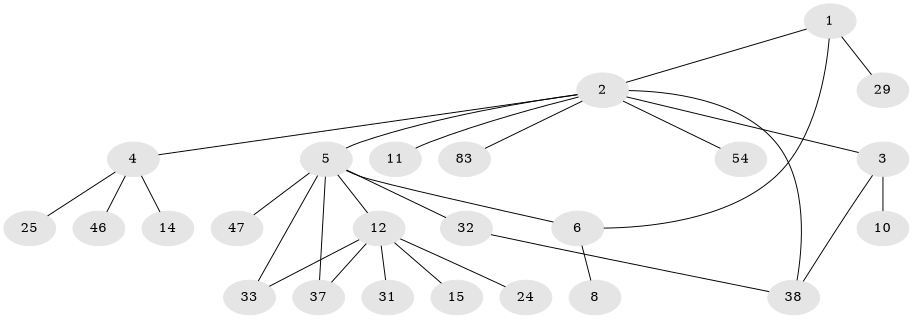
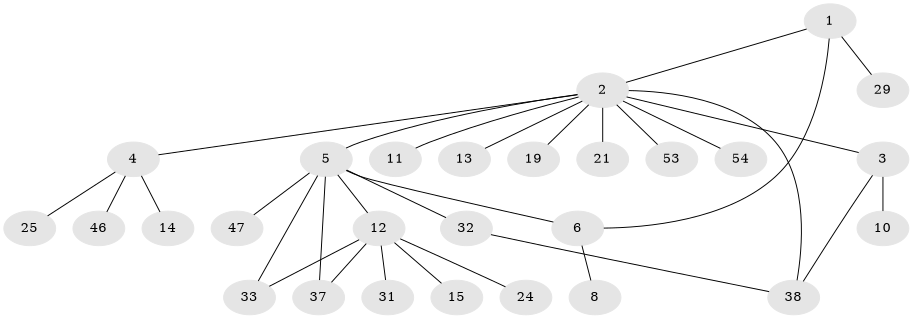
node "83": label "83" -> "13"
node "19": added
node "21": added
node "53": added
